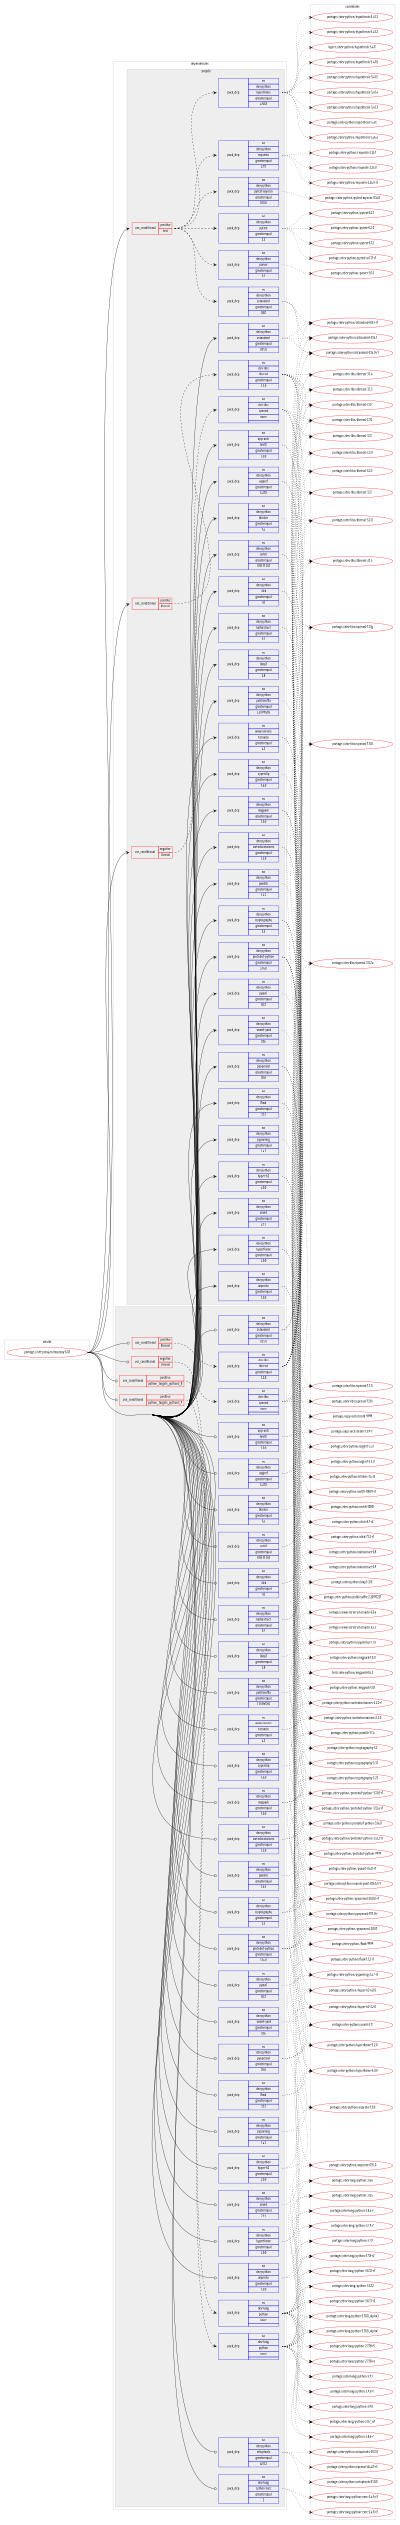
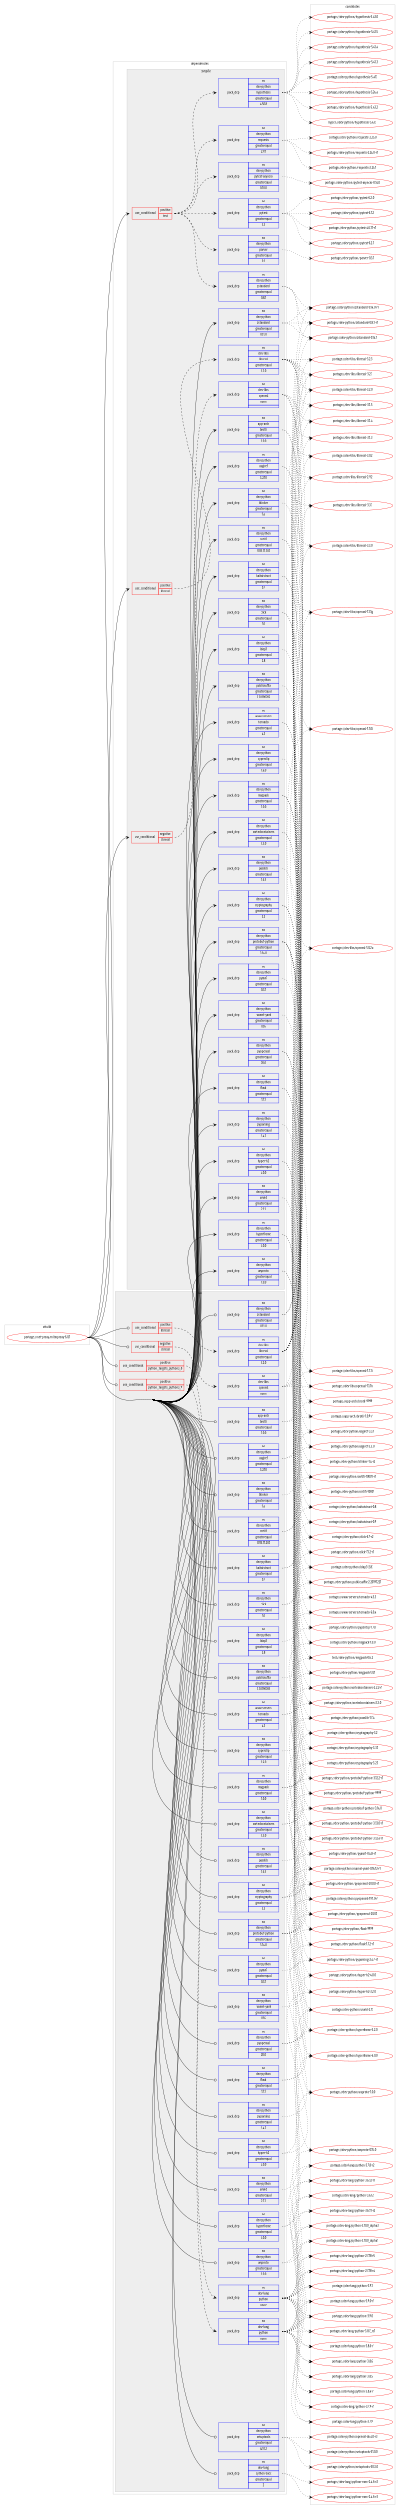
node "portage://dev-python/hypothesis-5.43.3": removed
node "portage://dev-libs/libressl-3.0.7": label "portage://dev-libs/libressl-3.0.7" -> "portage://dev-libs/libressl-3.0.2"
